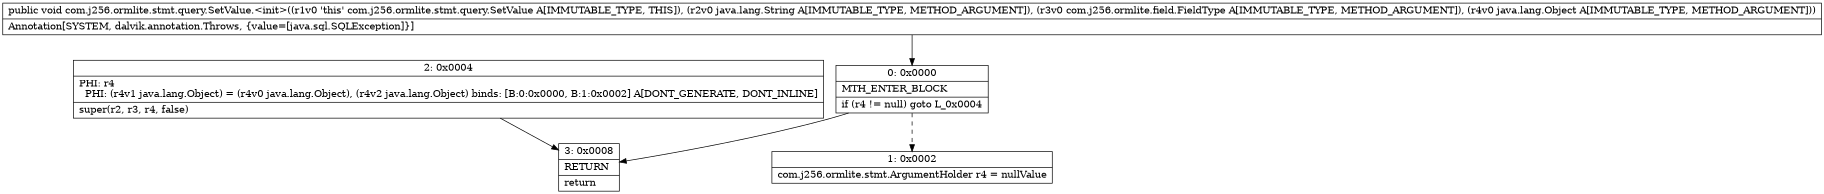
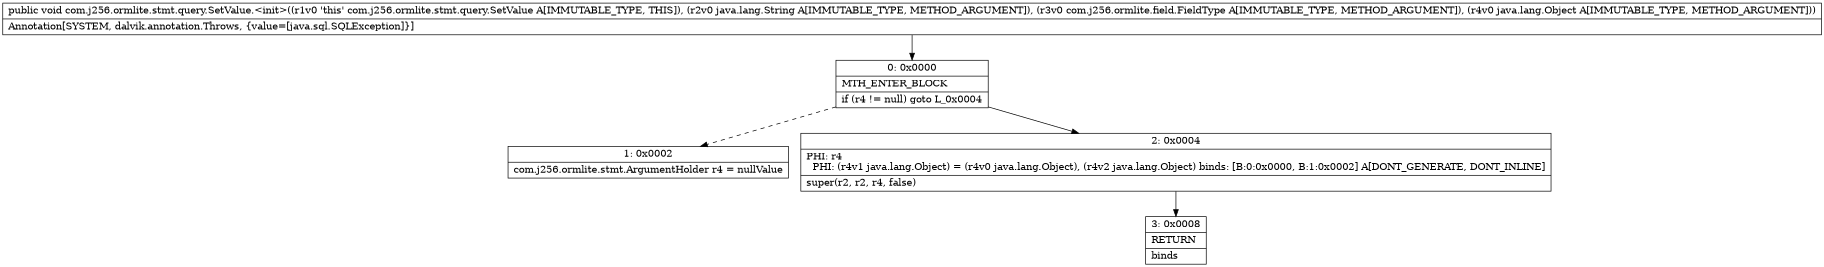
node "2: 0x0004": text "super(r2, r3, r4, false)" -> "super(r2, r2, r4, false)"
edge "0: 0x0000" -> "3: 0x0008": now "0: 0x0000" -> "2: 0x0004"
node "3: 0x0008": text "return" -> "binds"
